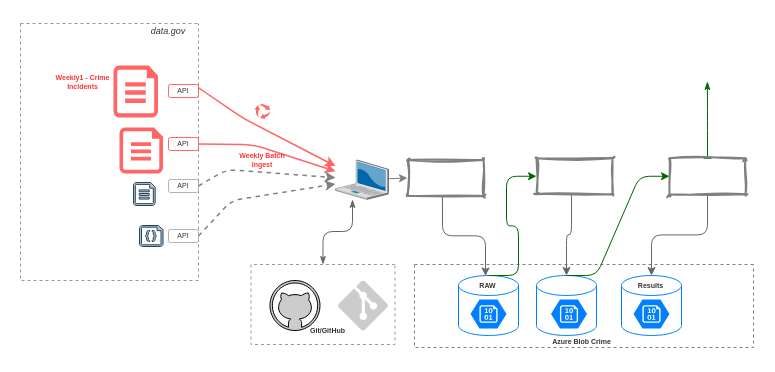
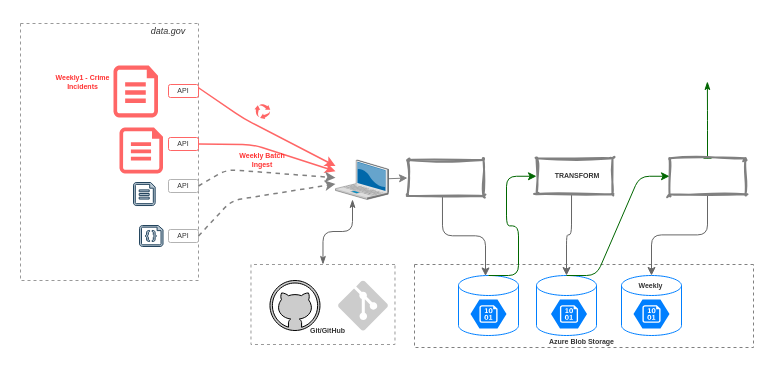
node "TRANSFORM": added
node "RAW": removed
node "Results": label "Results" -> "Weekly"
node "Azure Blob Crime": label "Azure Blob Crime" -> "Azure Blob Storage"
